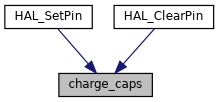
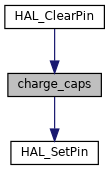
edge "HAL_SetPin" -> "charge_caps": reversed
